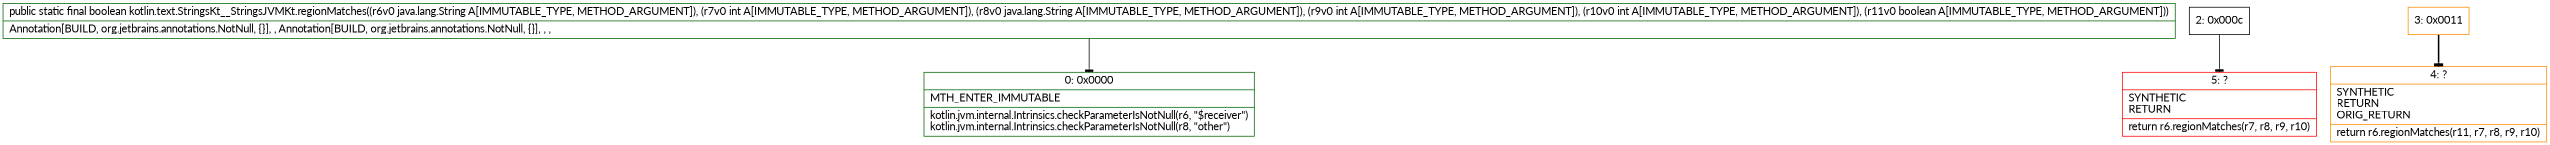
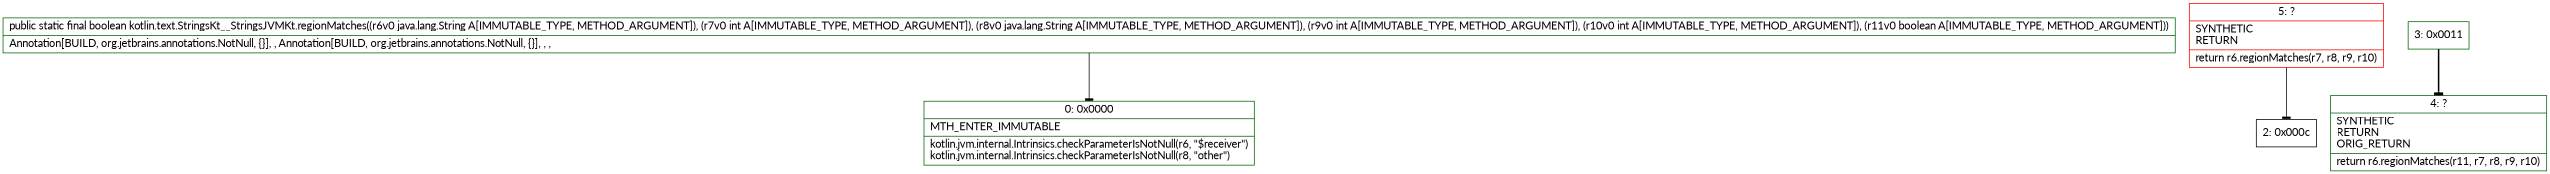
node "3: 0x0011": color darkorange -> darkgreen
edge "2: 0x000c" -> "5: ?": reversed
node "4: ?": color darkorange -> darkgreen
